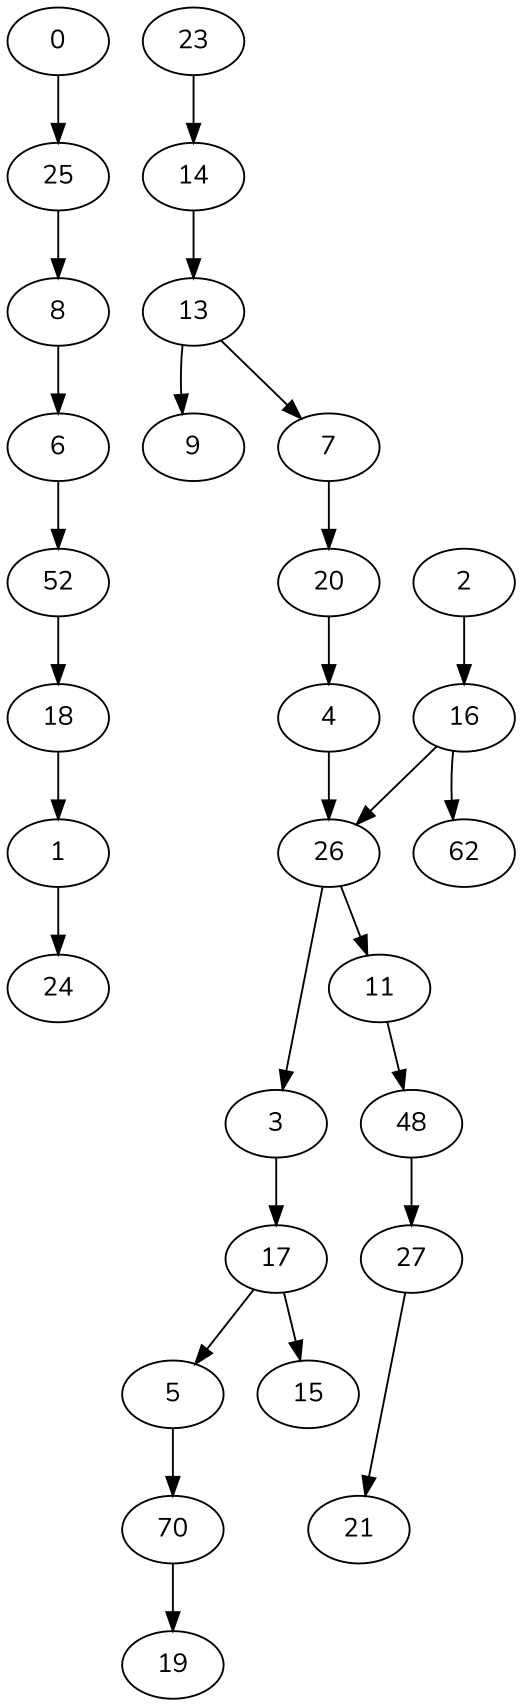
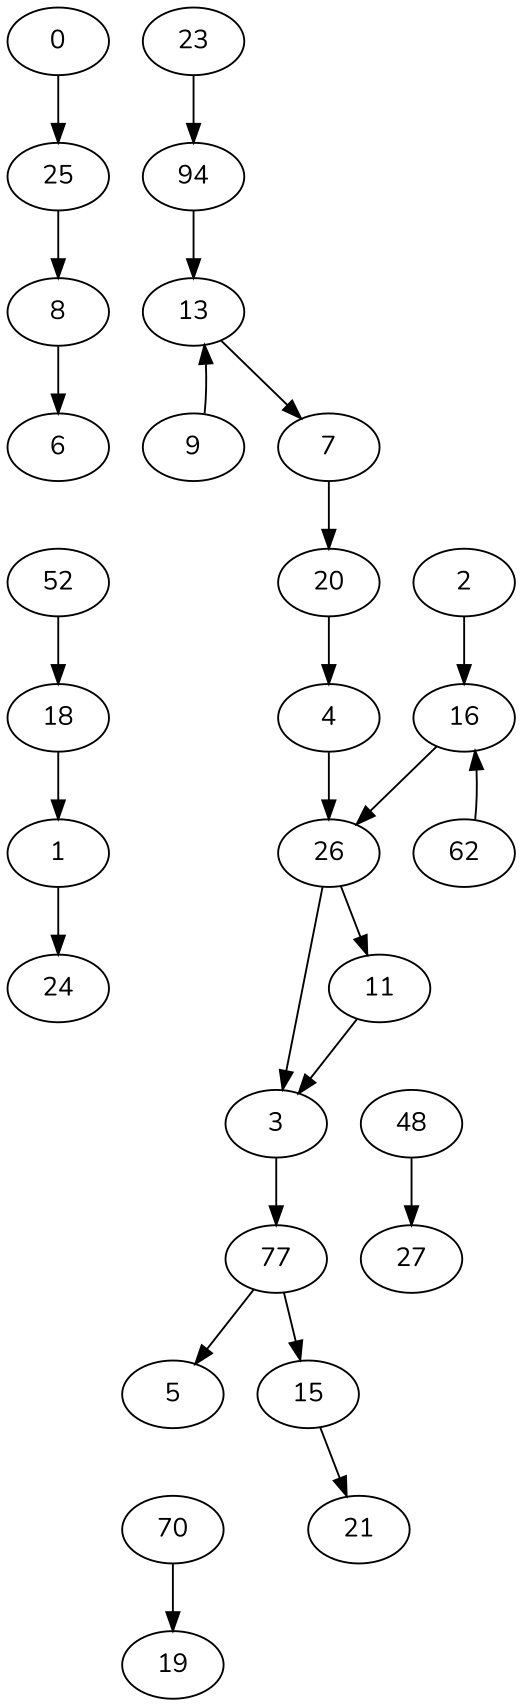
node "14": label "14" -> "94"
edge "13" -> "9": reversed
edge "6" -> "52": removed
edge "16" -> "62": reversed
edge "11" -> "48": now "11" -> "3"
node "17": label "17" -> "77"
edge "27" -> "21": now "15" -> "21"
edge "5" -> "70": removed
